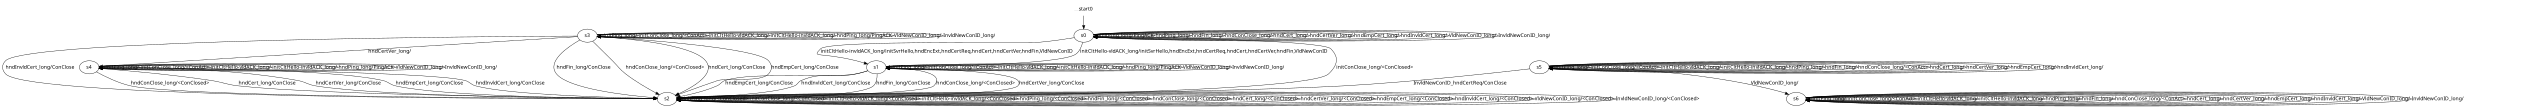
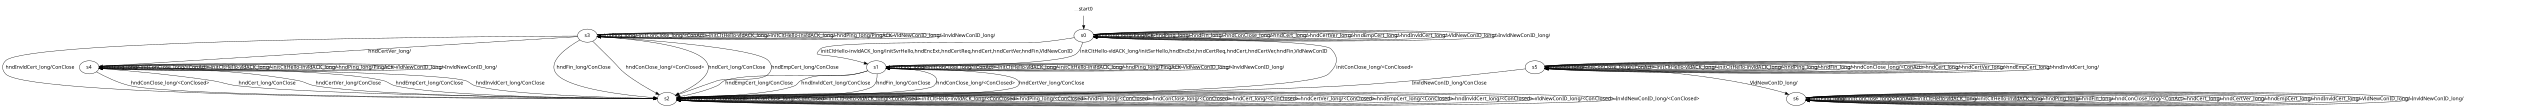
edge "s5" -> "s2": label "InvldNewConID_hndCertReq/ConClose " -> "InvldNewConID_long/ConClose "
